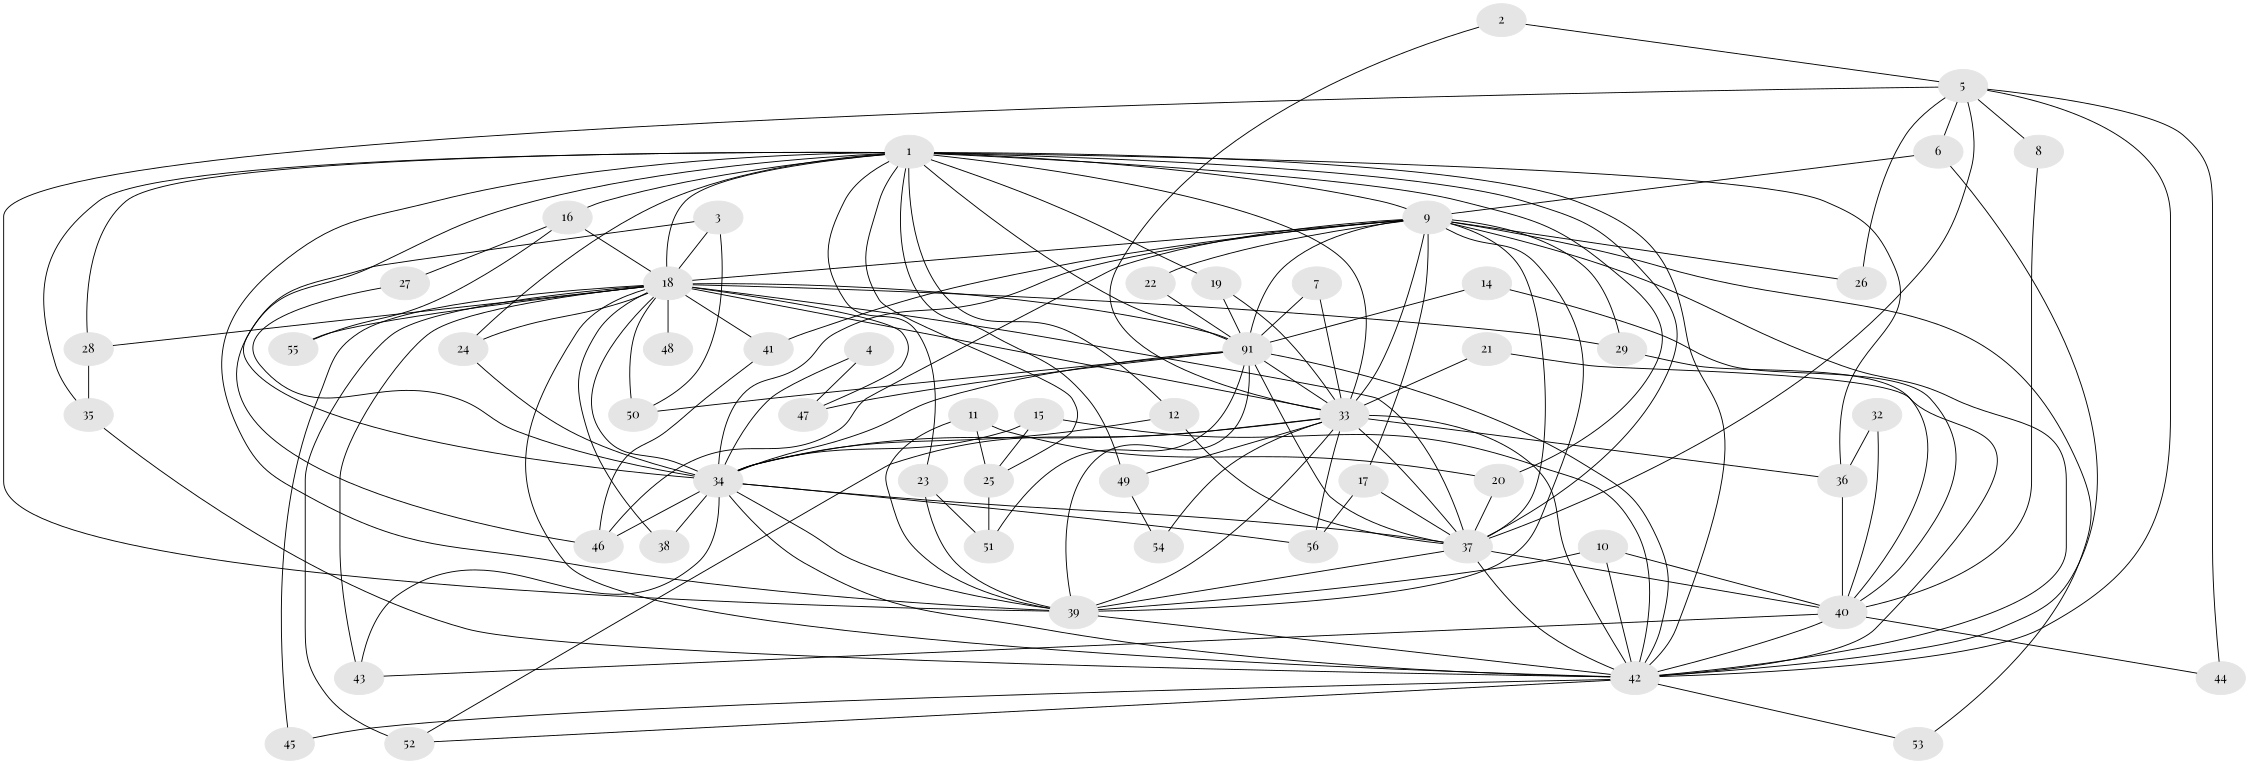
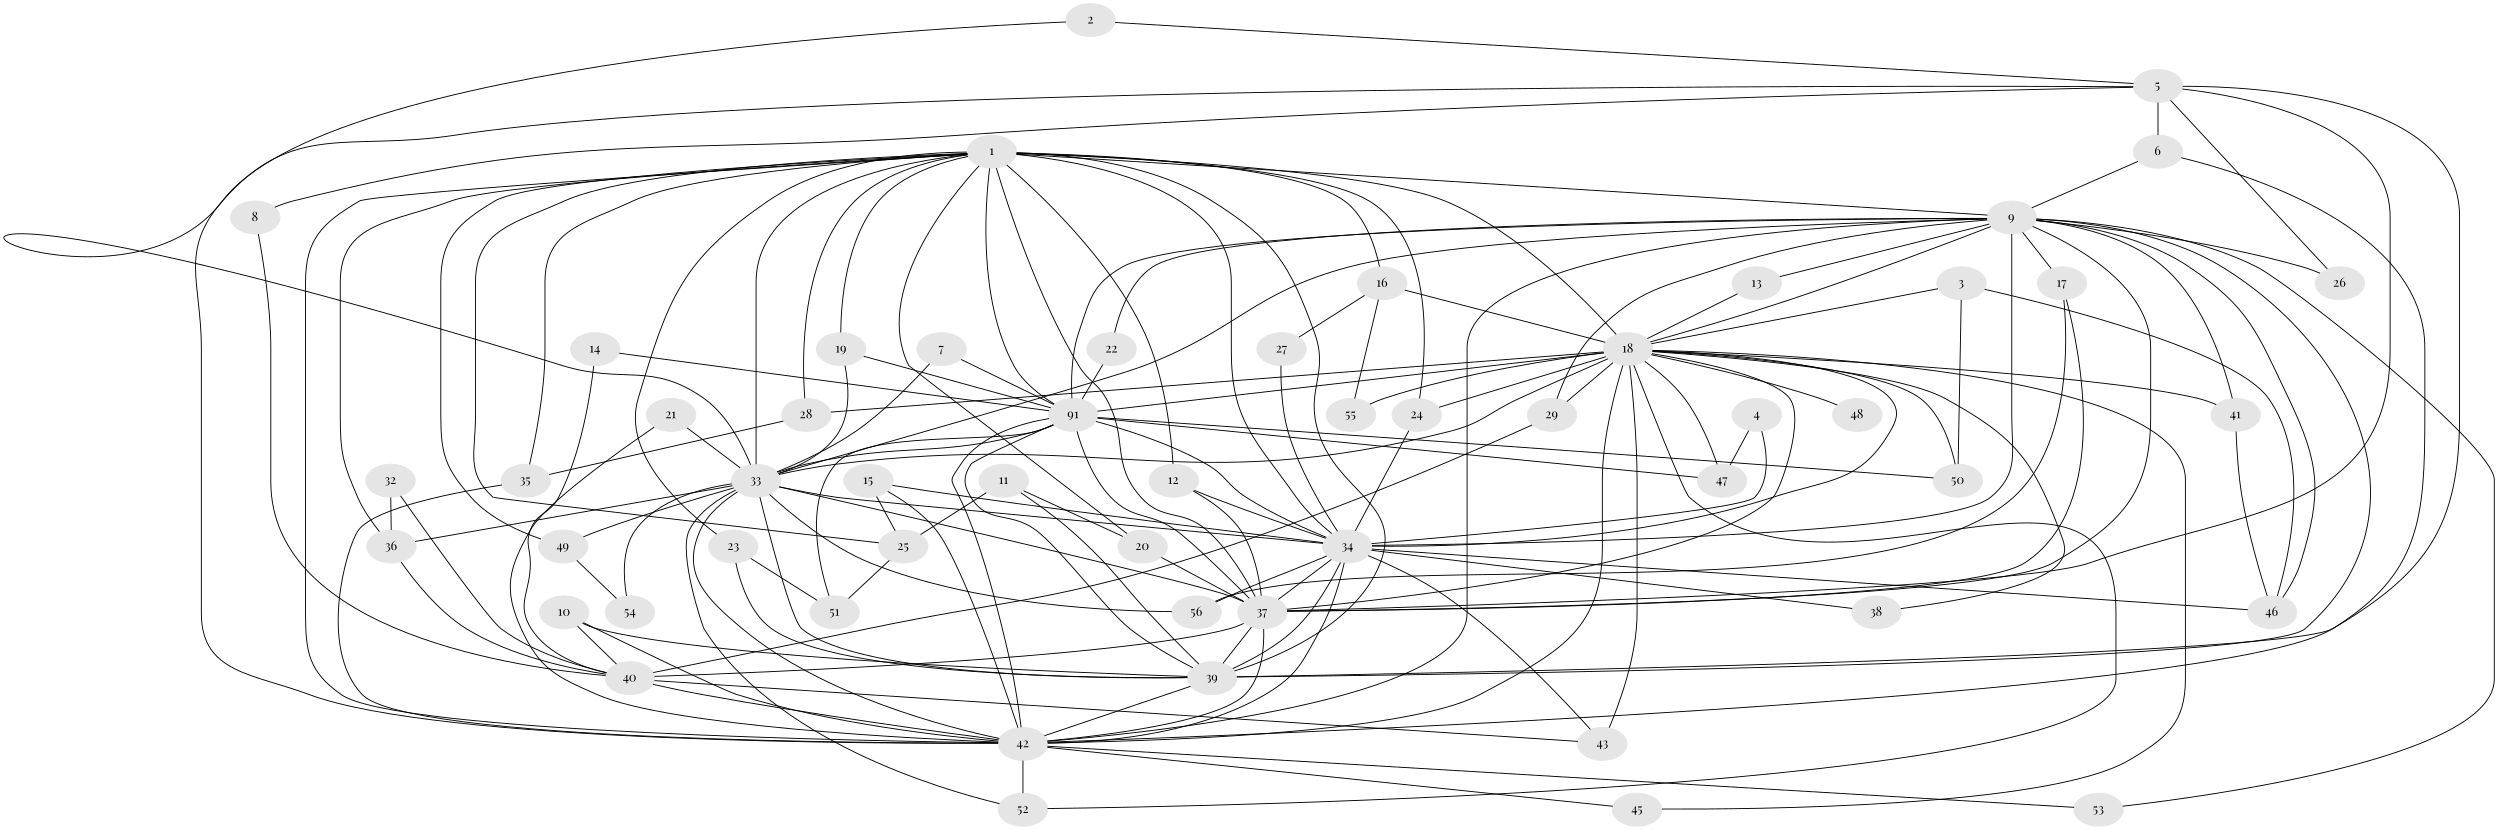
node "13": added
node "44": removed
